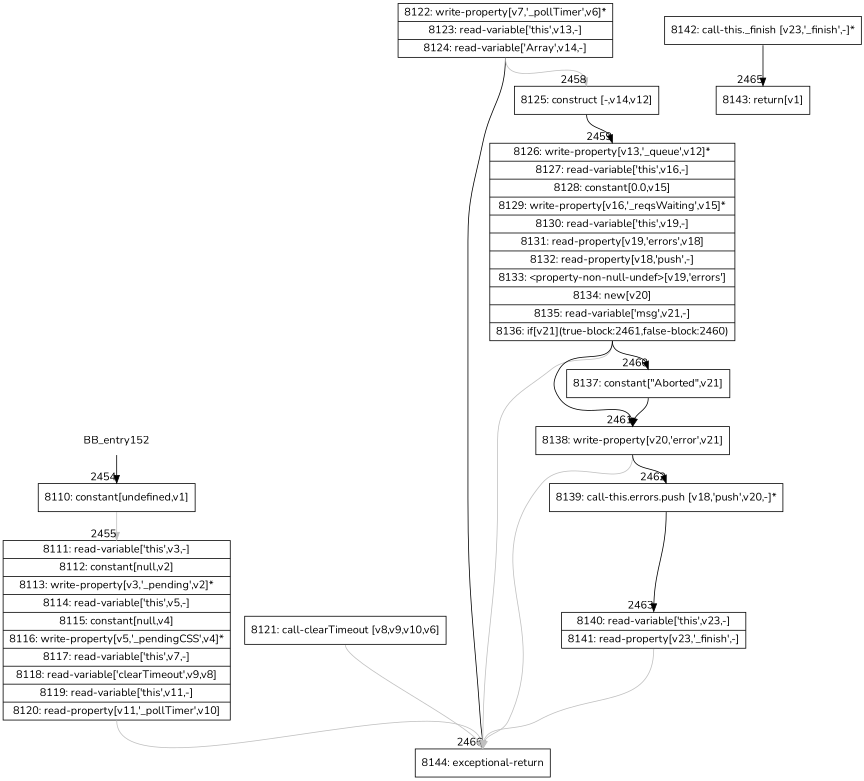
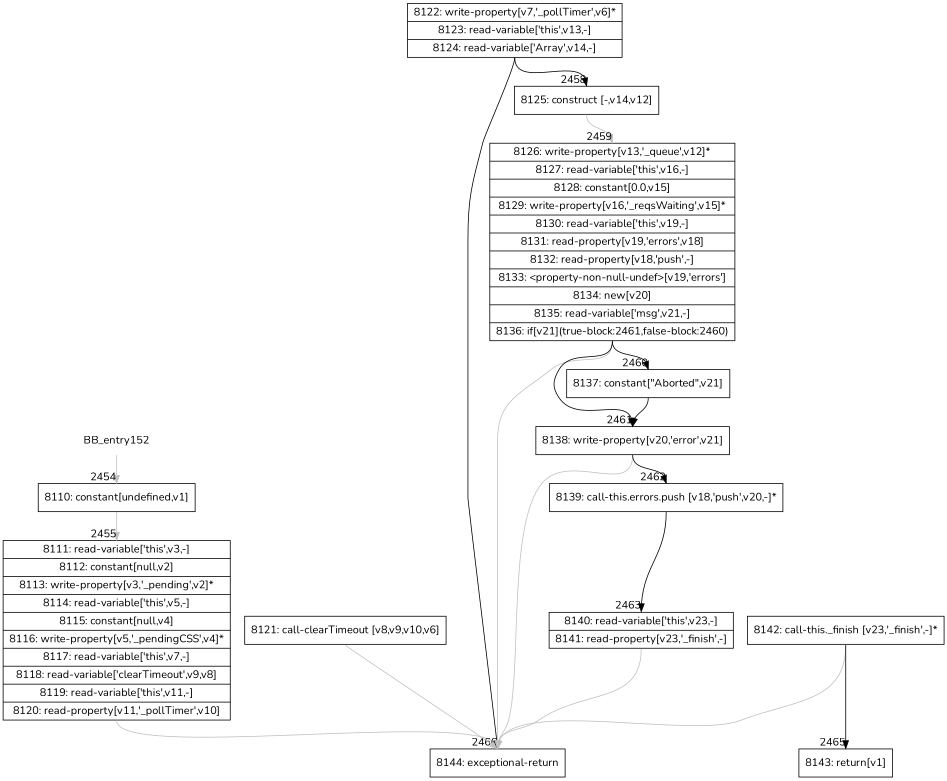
edge "8122: write-property[v7,'_pollTimer',v6]*" -> "8125: construct [-,v14,v12]": color gray -> black
edge "8125: construct [-,v14,v12]" -> "8126: write-property[v13,'_queue',v12]*": color black -> gray
edge "BB_entry152" -> "8110: constant[undefined,v1]": color black -> gray
edge "8142: call-this._finish [v23,'_finish',-]*" -> "8144: exceptional-return": added
